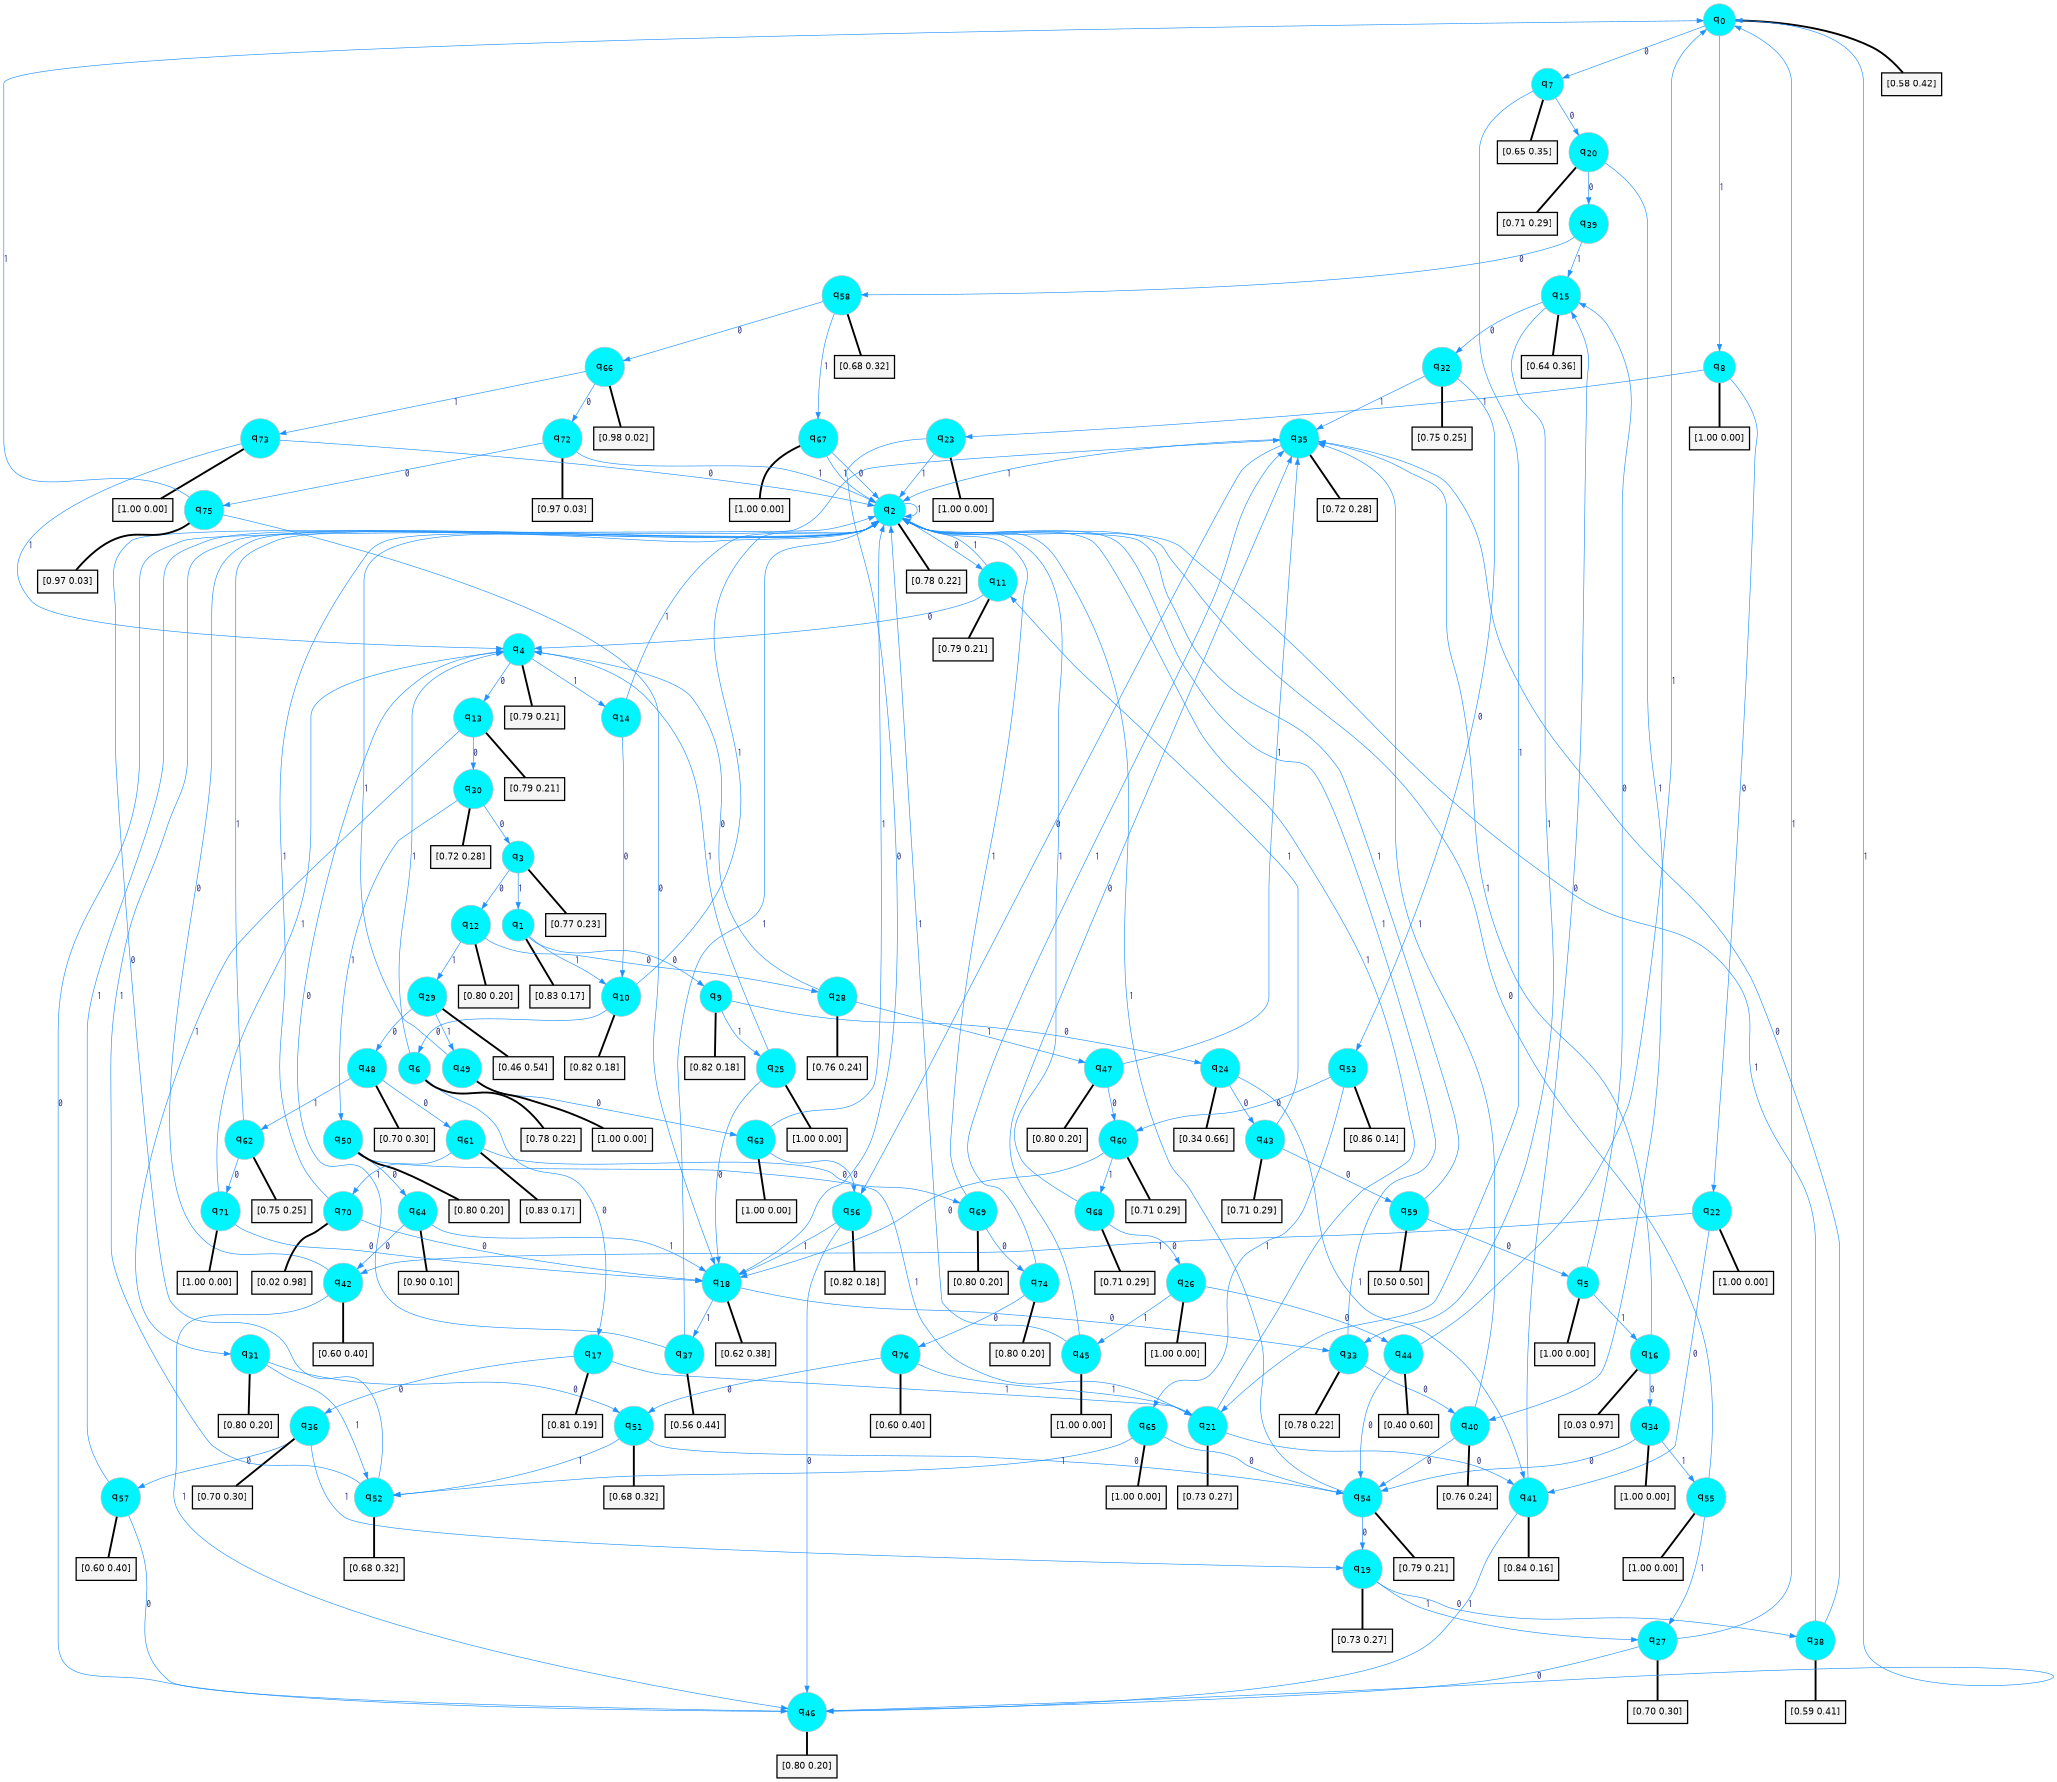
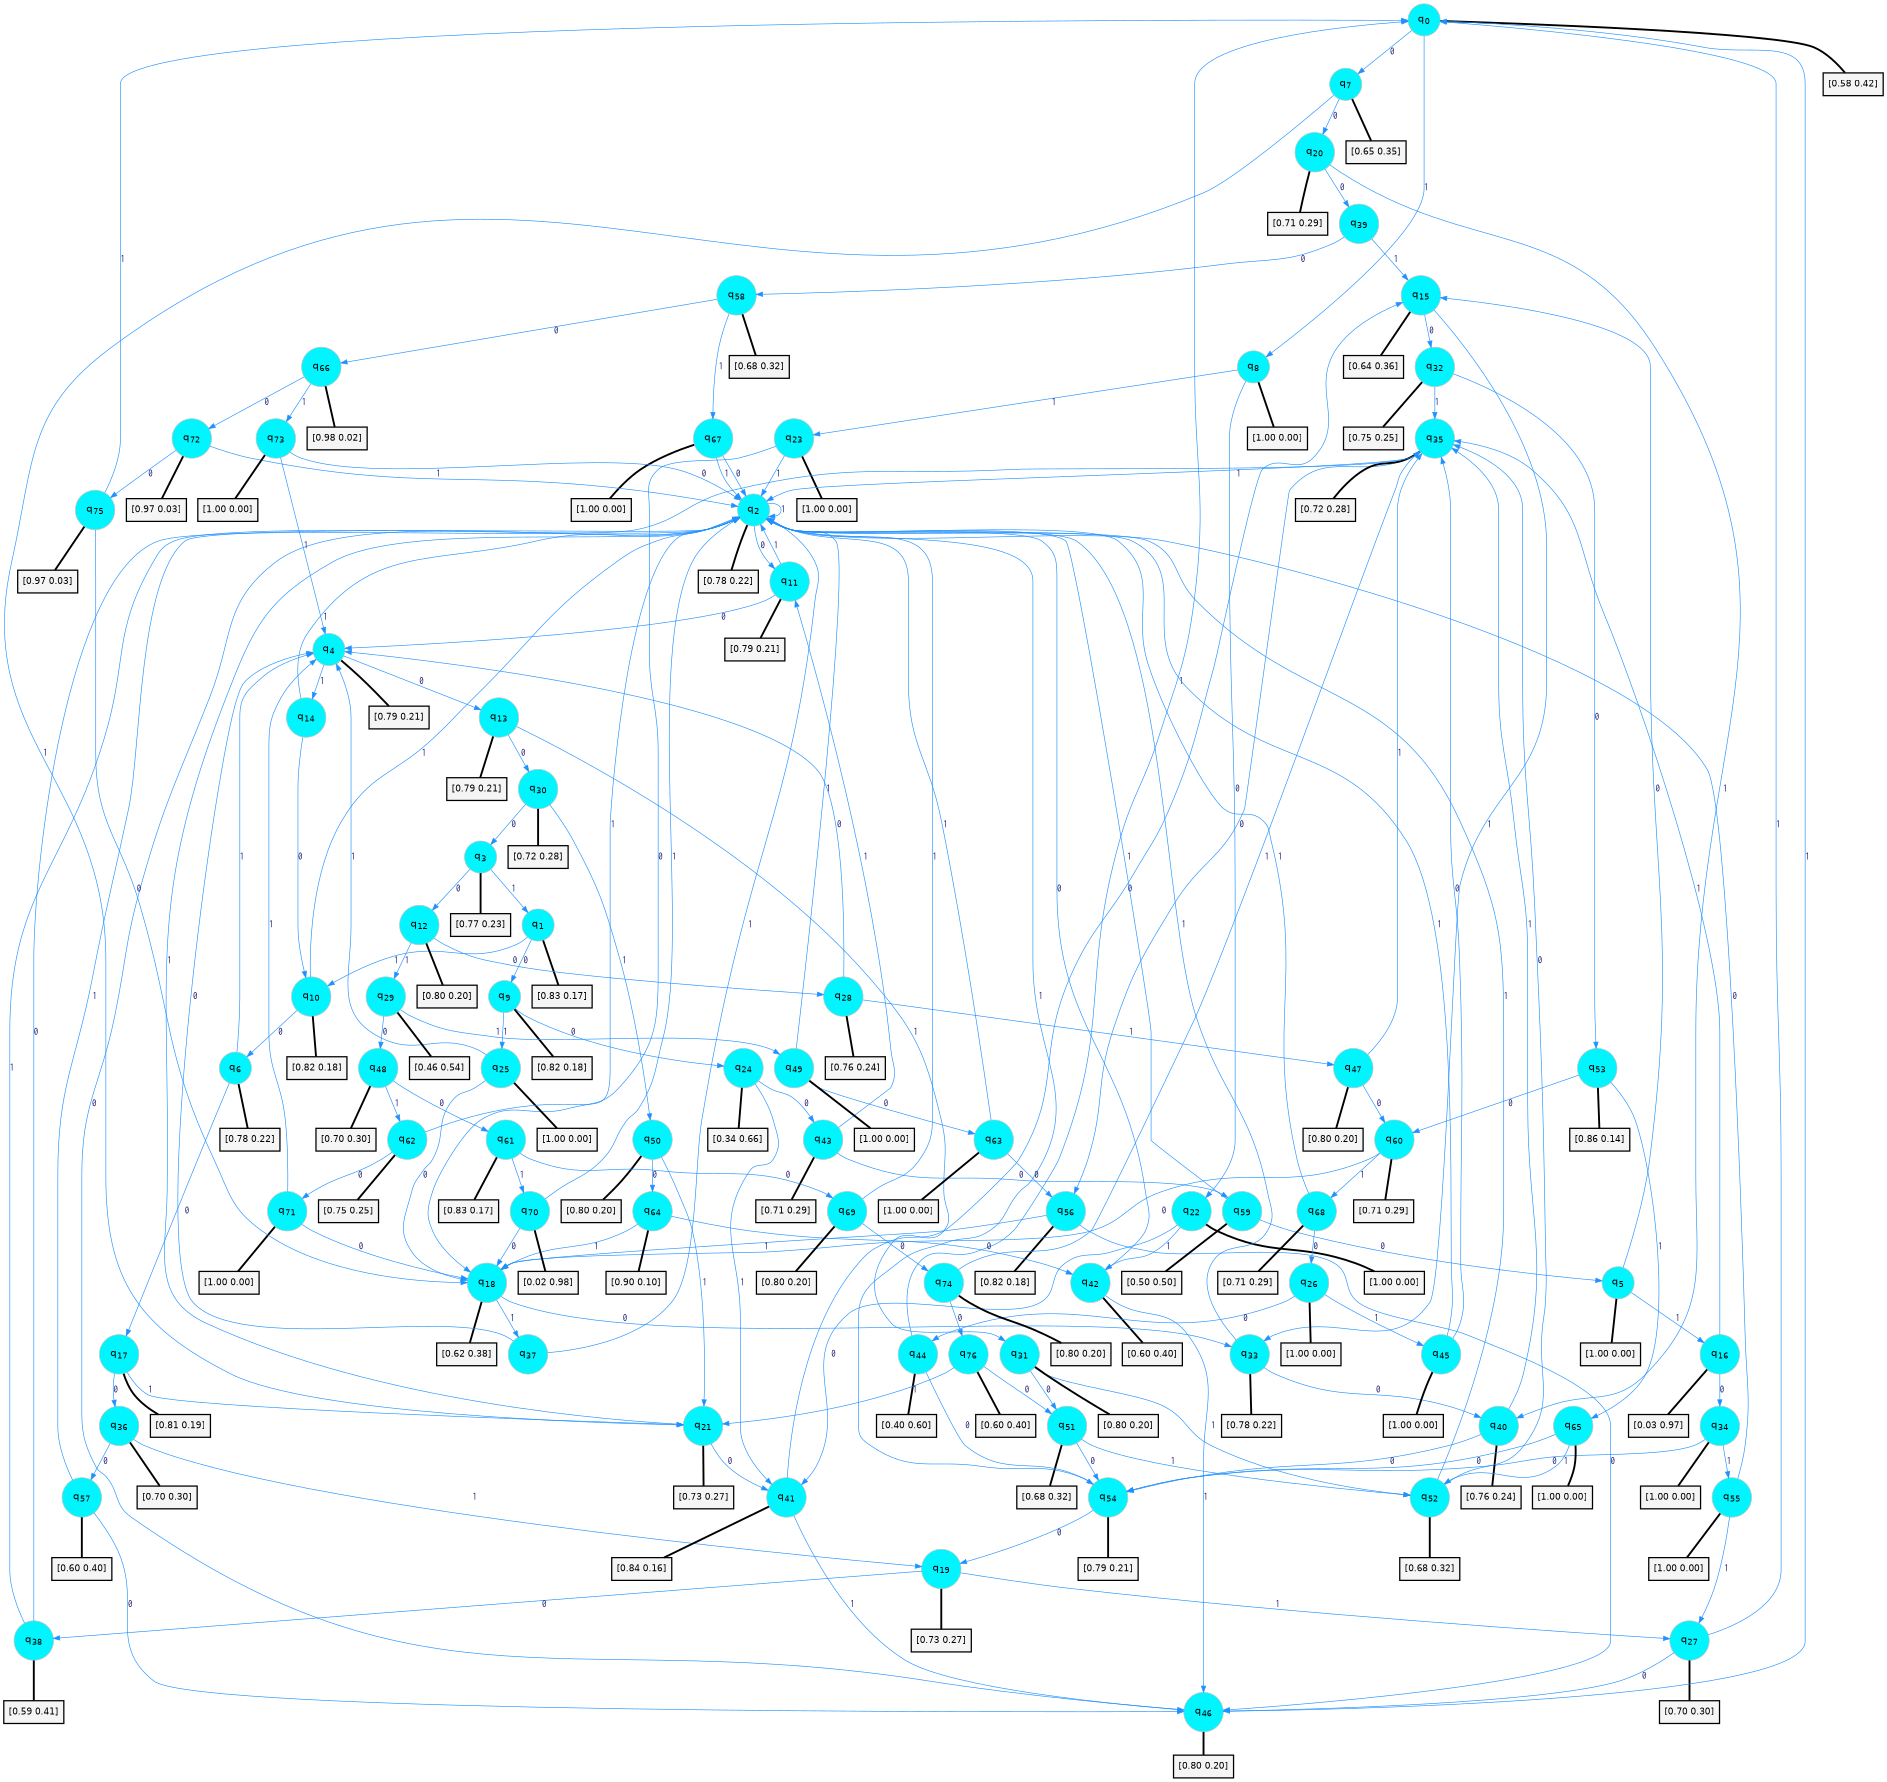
node "[0.56 0.44]": removed
